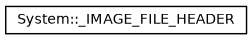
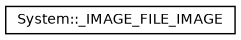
node "System::_IMAGE_FILE_HEADER": label "System::_IMAGE_FILE_HEADER" -> "System::_IMAGE_FILE_IMAGE"
